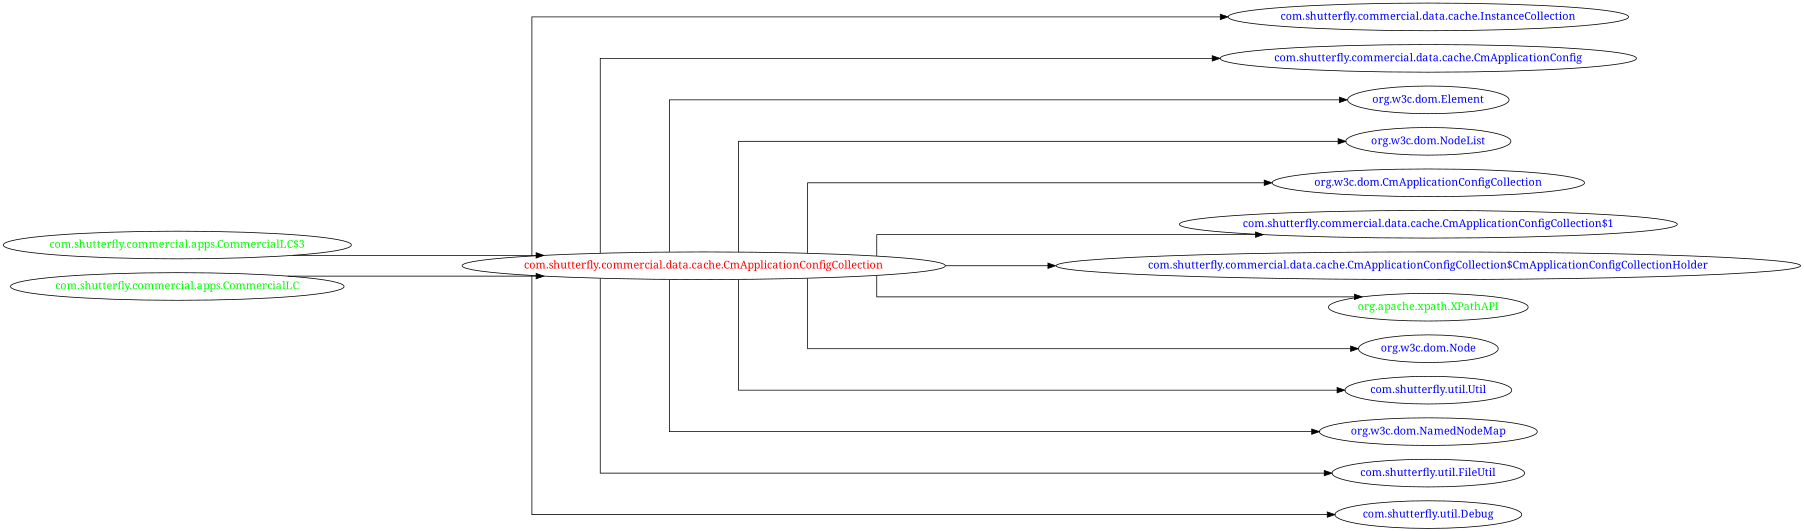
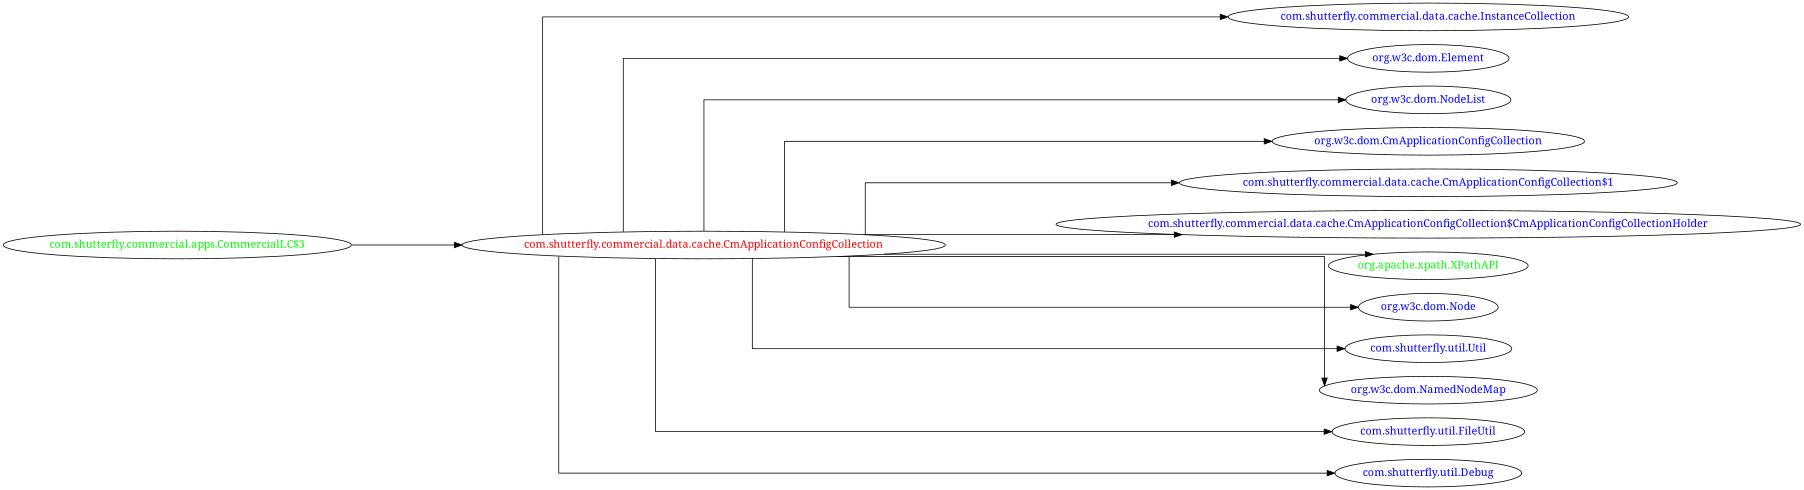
node "com.shutterfly.commercial.data.cache.CmApplicationConfig": removed
node "com.shutterfly.commercial.apps.CommercialLC": removed
